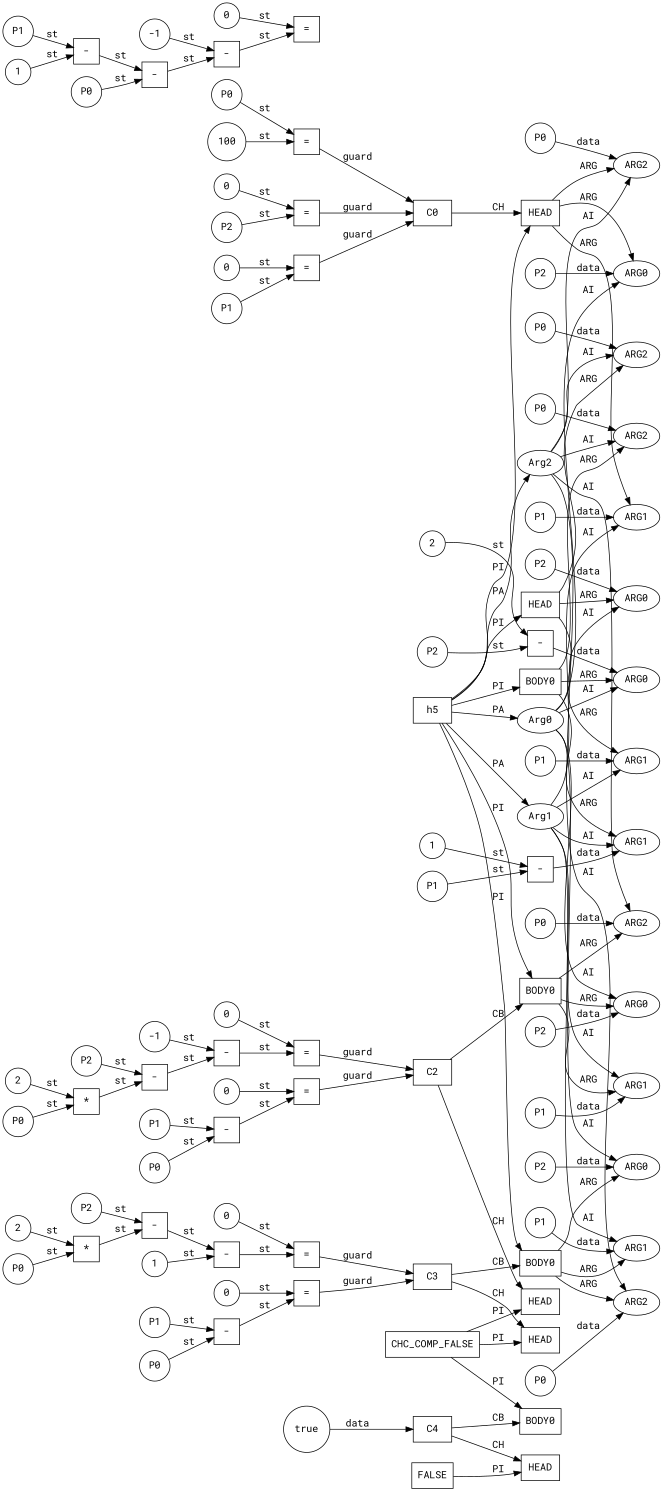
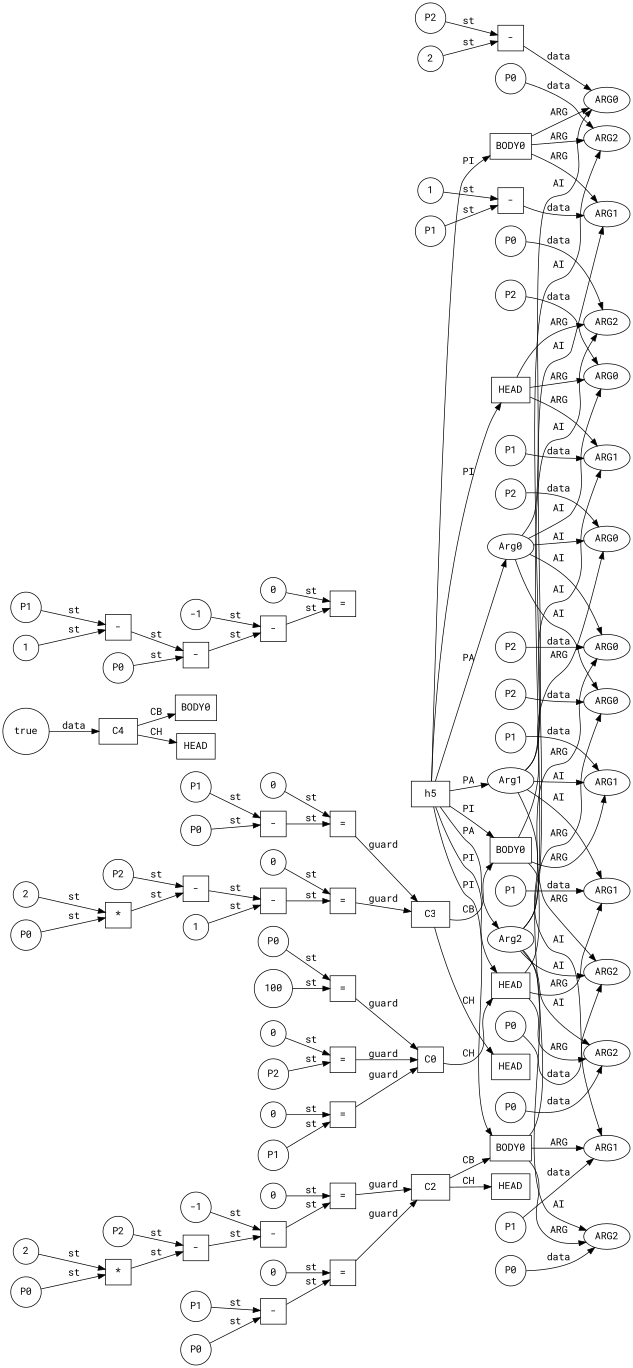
node "C0": shape box -> square
node "CHC_COMP_FALSE": removed
node "FALSE": removed
